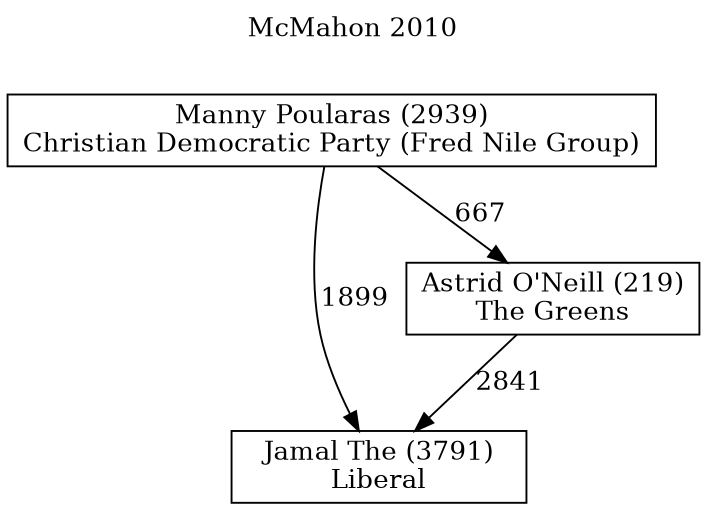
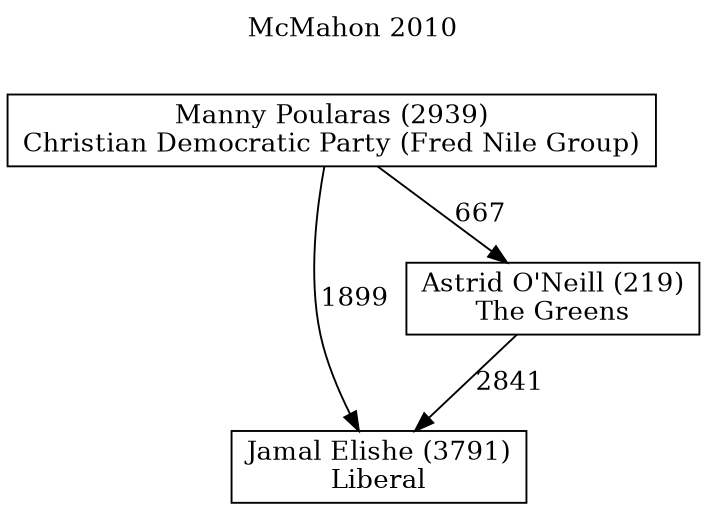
node "Jamal The (3791) Liberal": label "Jamal The (3791) Liberal" -> "Jamal Elishe (3791) Liberal"
